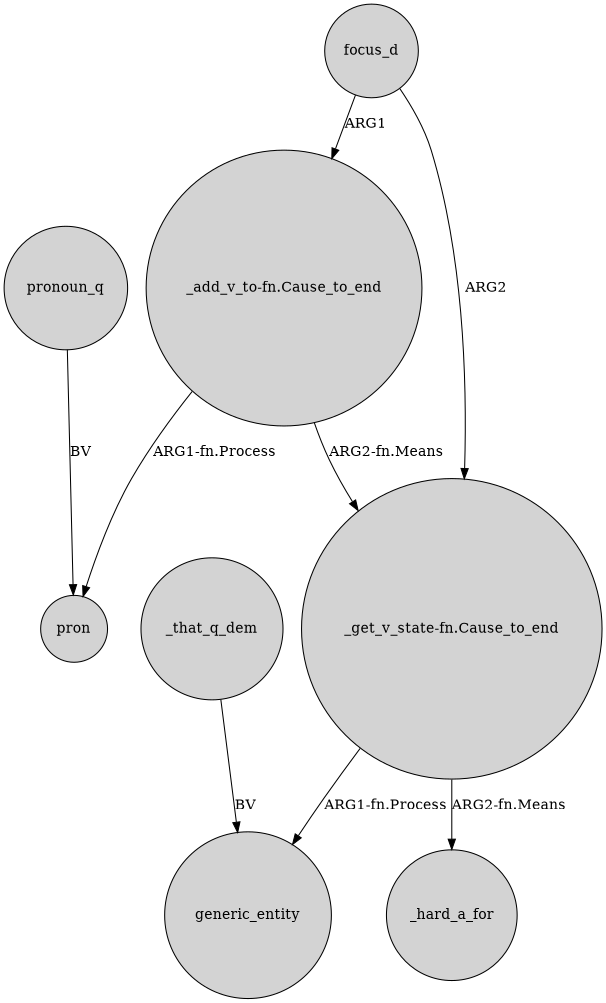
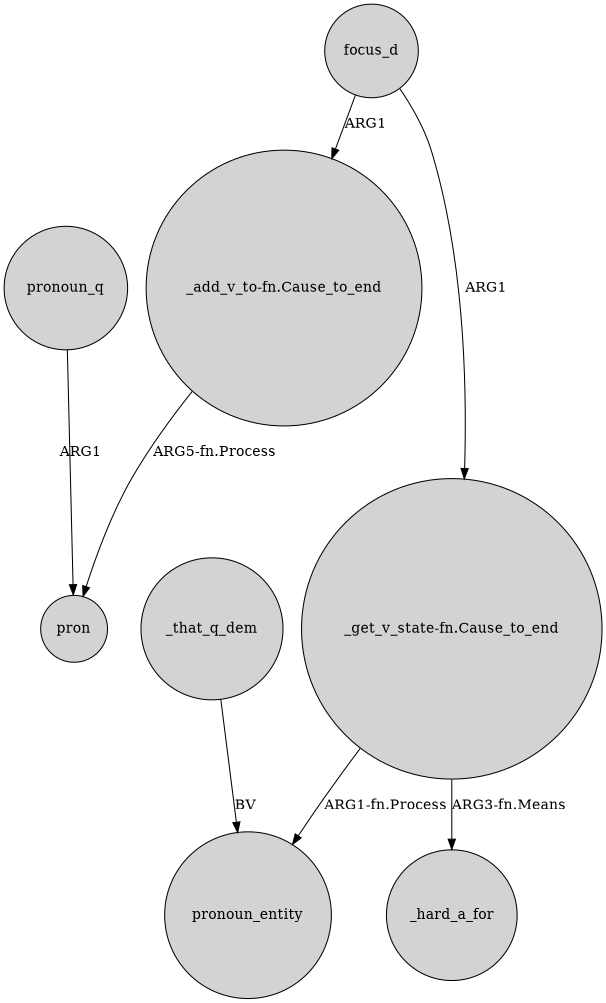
edge "focus_d" -> "_get_v_state-fn.Cause_to_end": label "ARG2" -> "ARG1"
edge "pronoun_q" -> "pron": label "BV" -> "ARG1"
edge "_add_v_to-fn.Cause_to_end" -> "pron": label "ARG1-fn.Process" -> "ARG5-fn.Process"
edge "_add_v_to-fn.Cause_to_end" -> "_get_v_state-fn.Cause_to_end": removed, label "ARG2-fn.Means"
edge "_get_v_state-fn.Cause_to_end" -> "_hard_a_for": label "ARG2-fn.Means" -> "ARG3-fn.Means"
node "generic_entity": label "generic_entity" -> "pronoun_entity"
